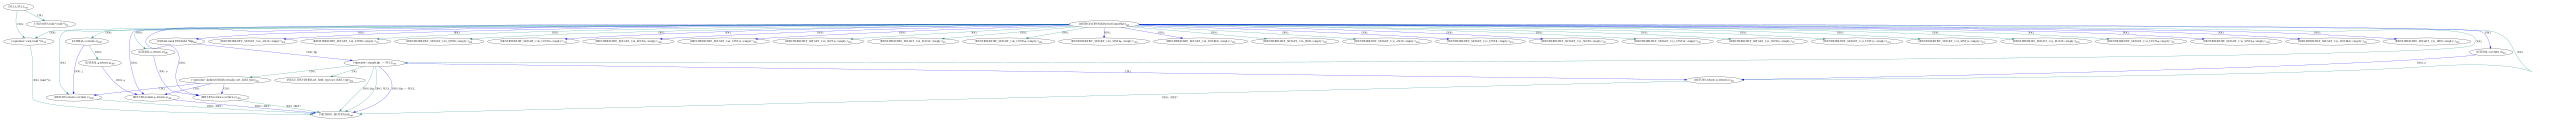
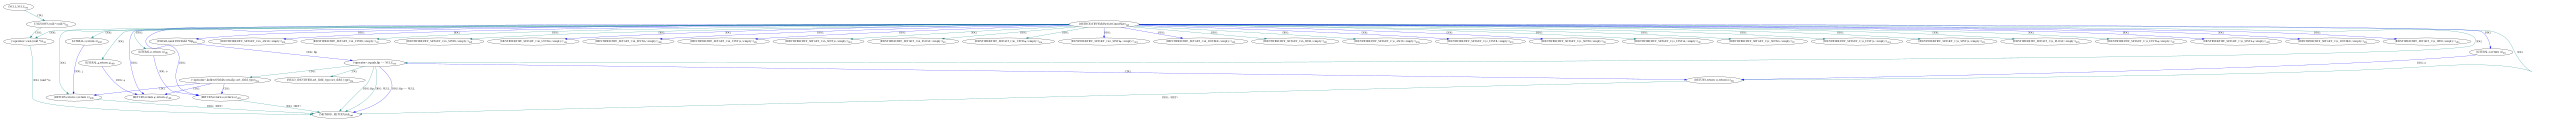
edge "(NULL,NULL)" -> "(<operator>.cast,(void *)0)": now "(UNKNOWN,void *,void *)" -> "(<operator>.cast,(void *)0)"
node "(IDENTIFIER,TIFF_SETGET_C16_UINT64,<empty>)": text "964" -> "934"
edge "(LITERAL,2,return 2;)" -> "(LITERAL,4,return 4;)": now "(METHOD,TIFFFieldSetGetCountSize)" -> "(LITERAL,4,return 4;)"
edge "(RETURN,return 4;,return 4;)" -> "(METHOD_RETURN,int)": removed, label "DDG: <RET>"
